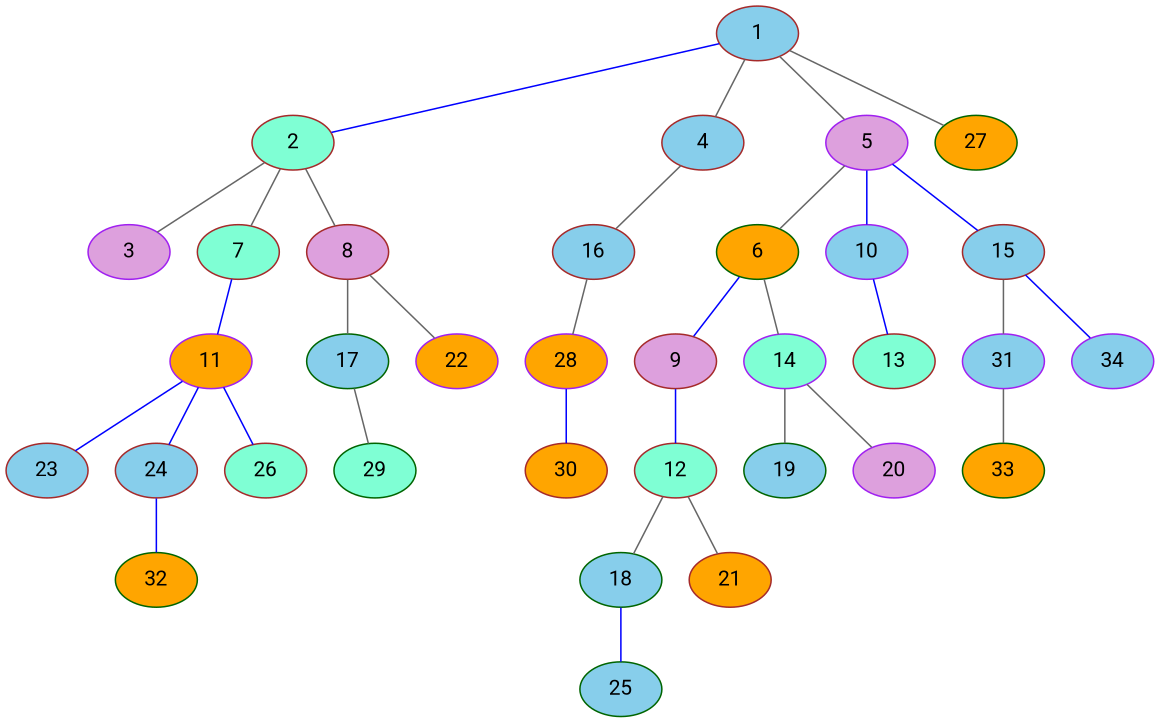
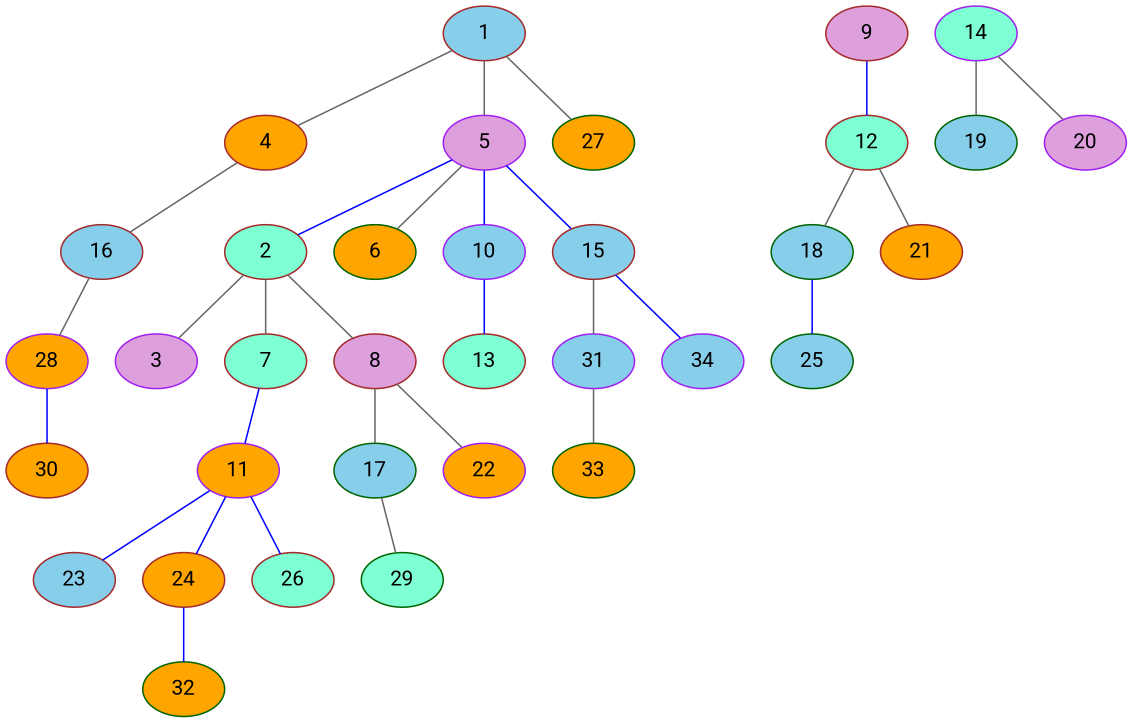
edge "1" -- "2": now "5" -- "2"
node "4": fillcolor skyblue -> orange
edge "6" -- "9": removed
edge "6" -- "14": removed
node "24": fillcolor skyblue -> orange
